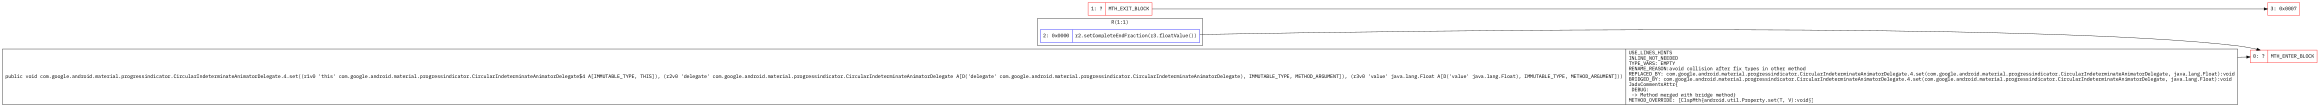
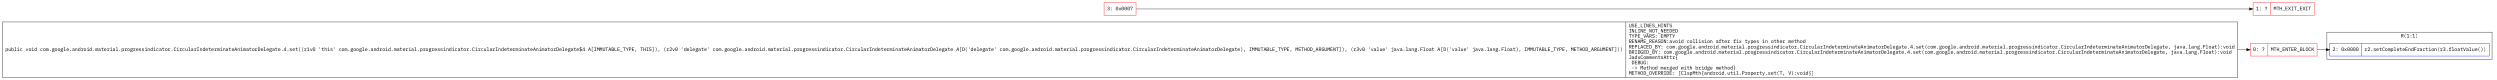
node "1: ?": text "MTH_EXIT_BLOCK" -> "MTH_EXIT_EXIT"
edge "1: ?" -> "3: 0x0007": reversed
edge "2: 0x0000" -> "0: ?": reversed
